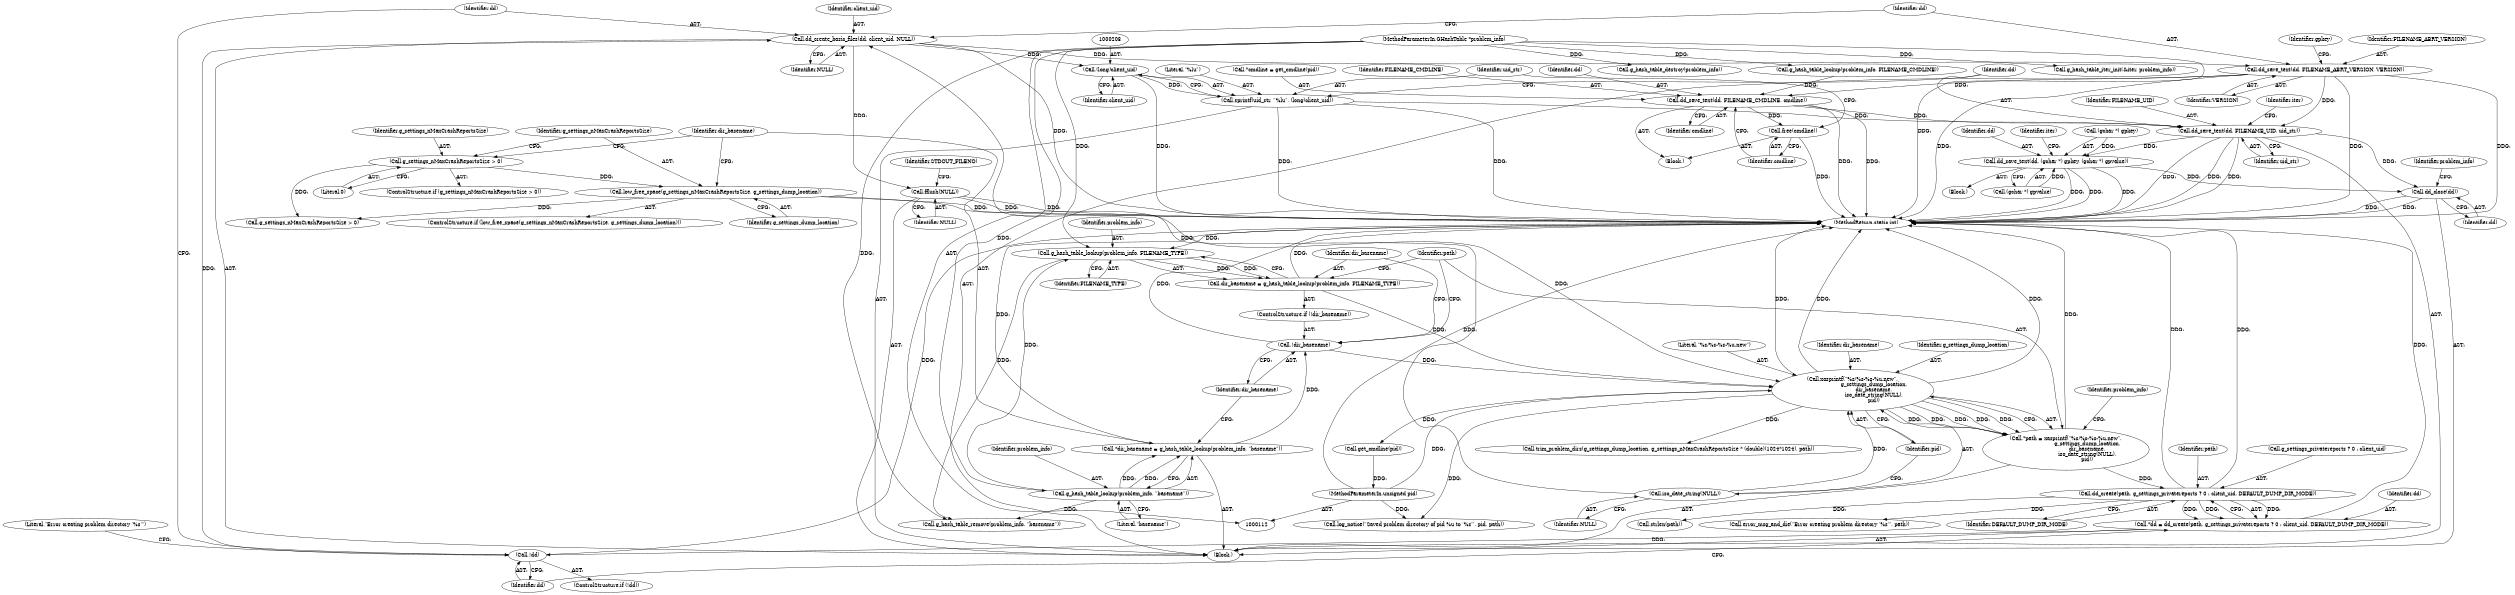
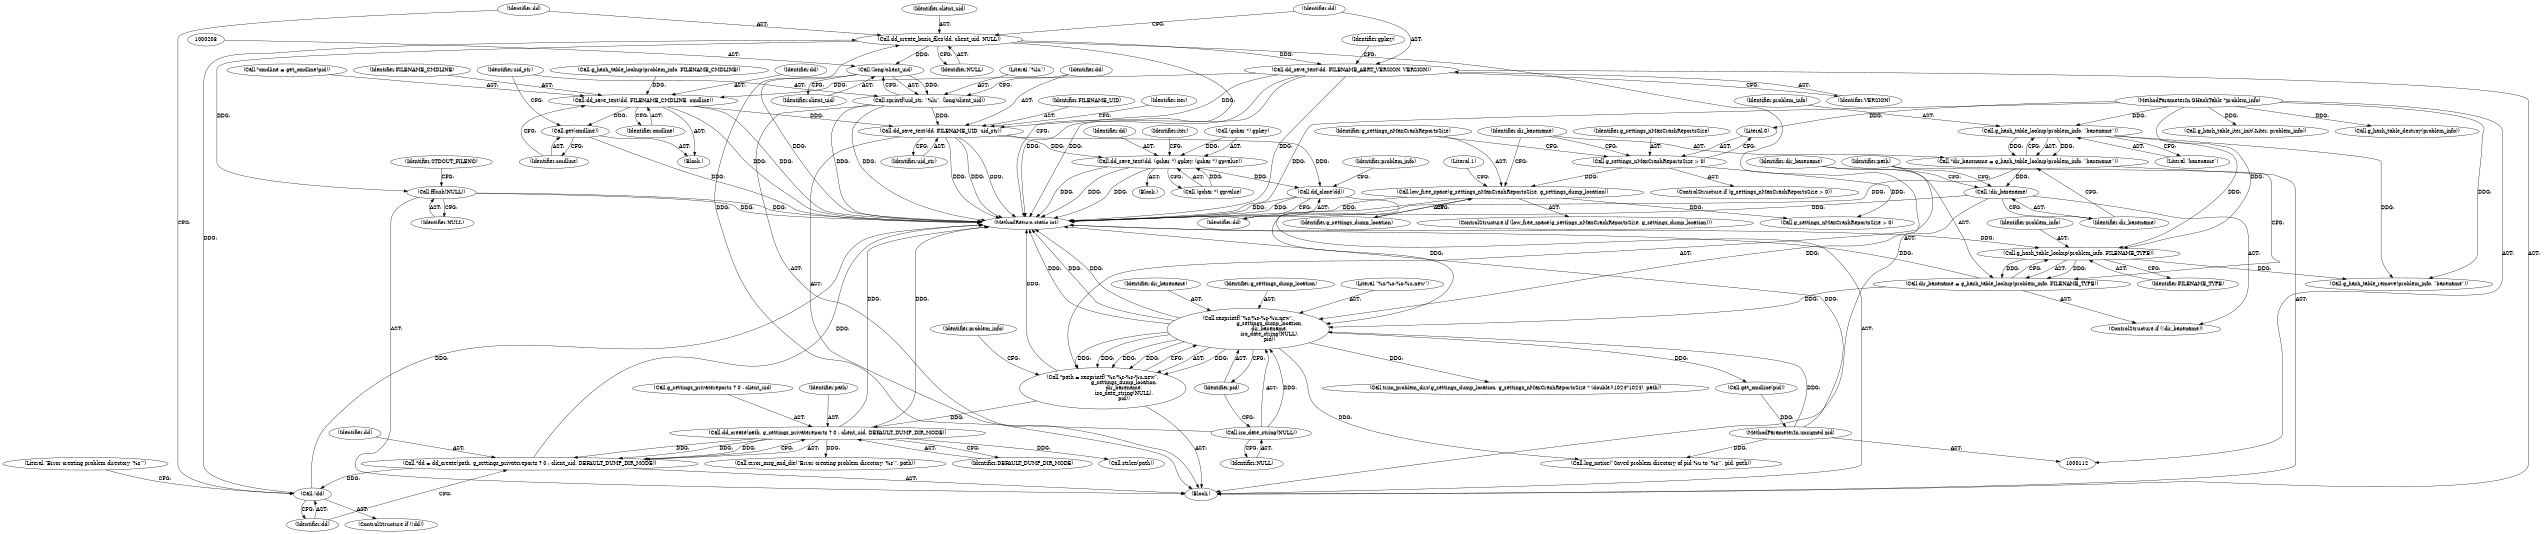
node "(Identifier,FILENAME_ABRT_VERSION)": removed
edge "(MethodParameterIn,GHashTable *problem_info)" -> "(Call,g_hash_table_lookup(problem_info, FILENAME_CMDLINE))": now "(MethodParameterIn,GHashTable *problem_info)" -> "(Literal,0)"
edge "(Call,dd_save_text(dd, FILENAME_ABRT_VERSION, VERSION))" -> "(Identifier,VERSION)": label "AST: " -> "CFG: "
edge "(Call,dd_create_basic_files(dd, client_uid, NULL))" -> "(MethodReturn,static int)": label "DDG: " -> "CFG: "
node "(Call,free(cmdline))": label "(Call,free(cmdline))" -> "(Call,get(cmdline))"
node "(Literal,1)": added
edge "(ControlStructure,if (!dir_basename))" -> "(Call,!dir_basename)": reversed
